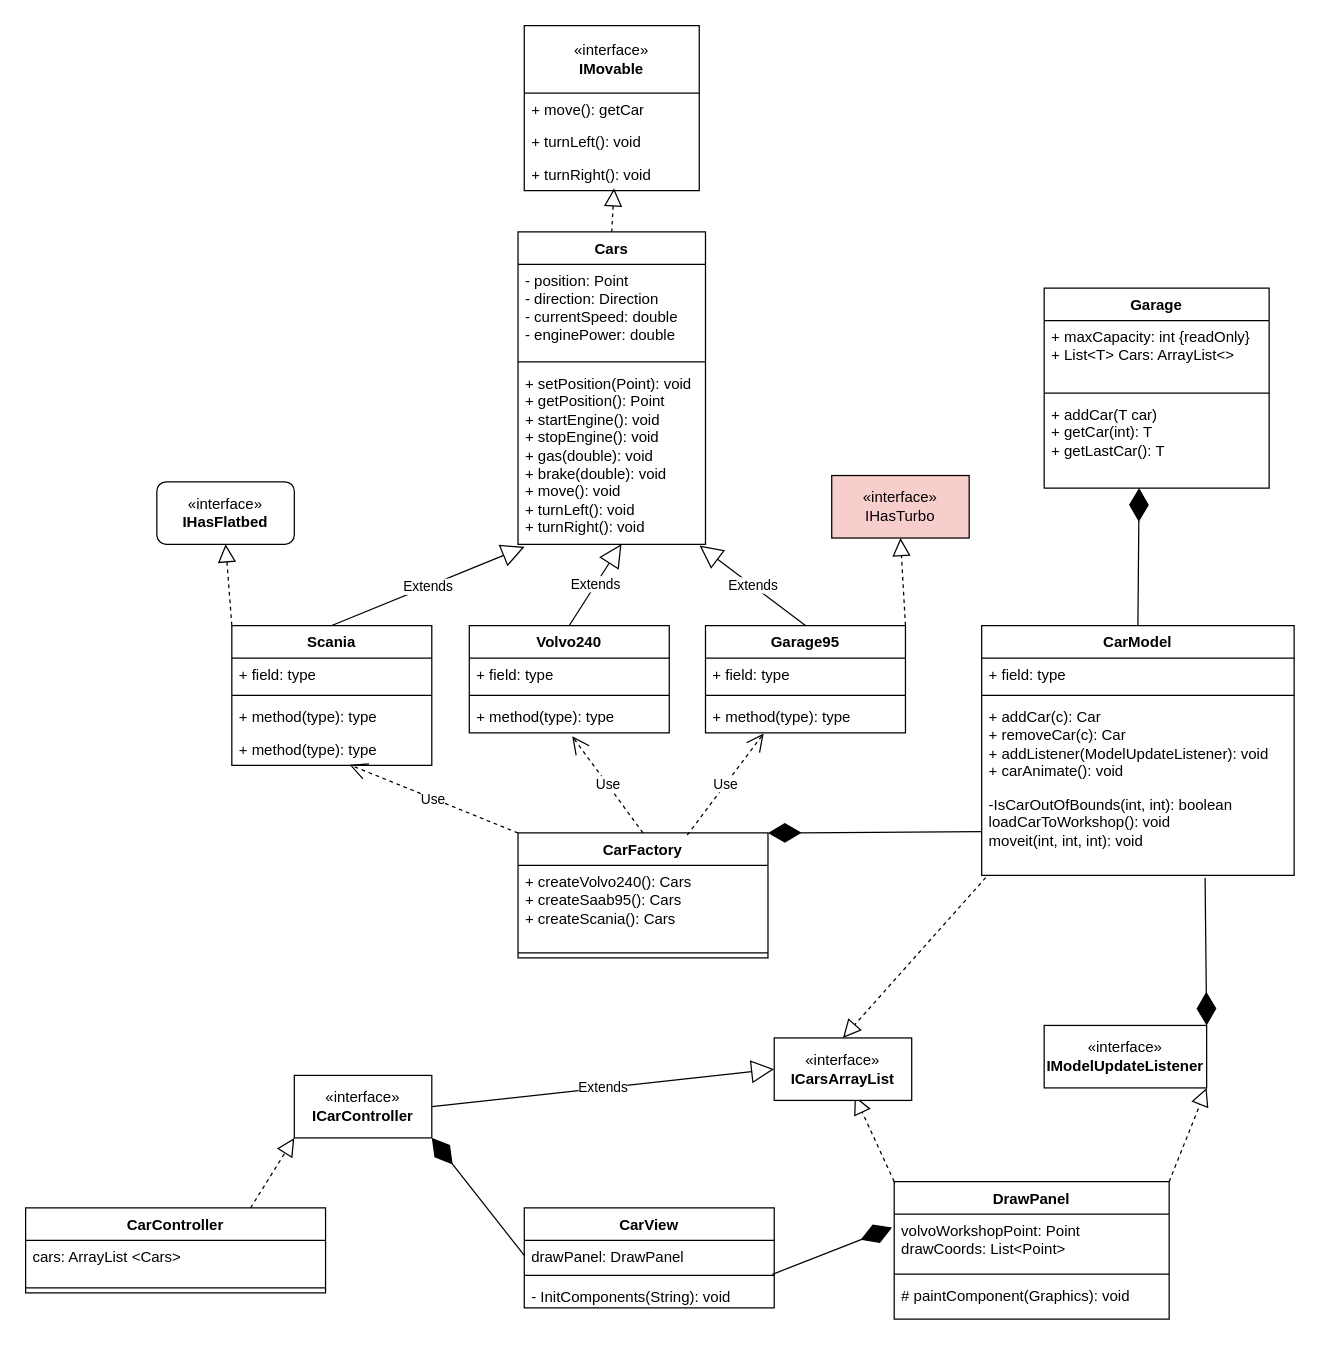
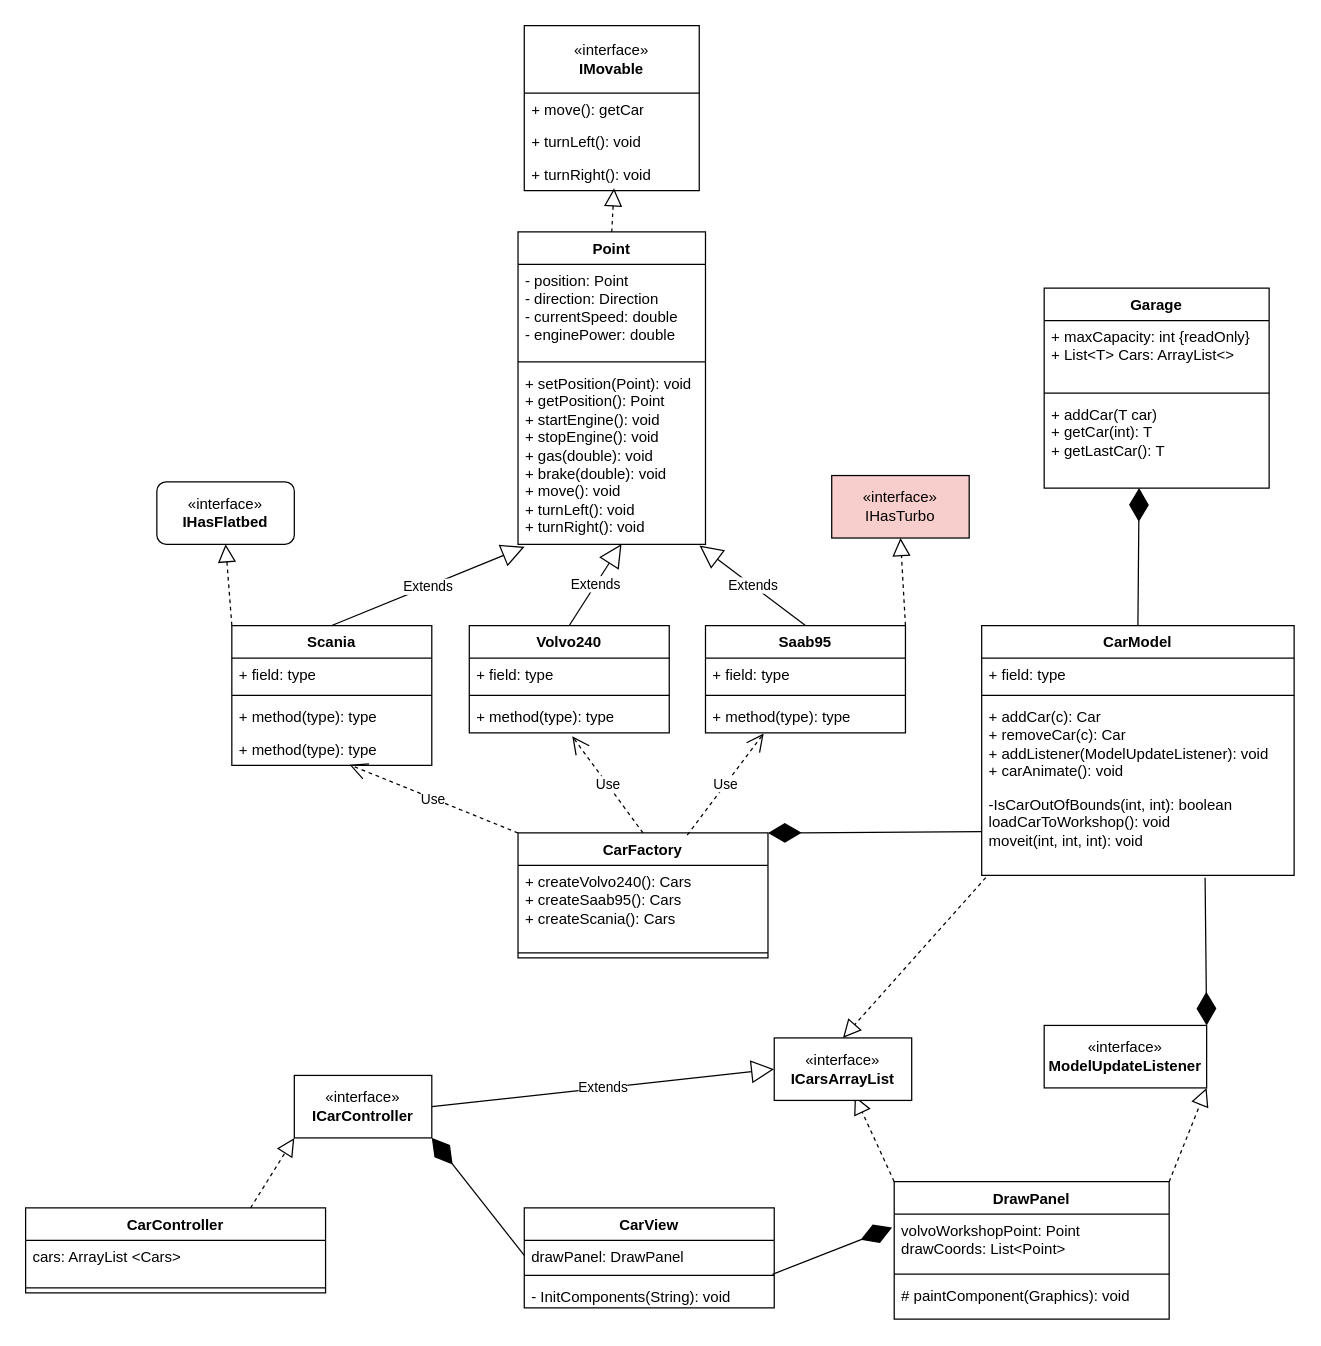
node "Cars": label "Cars" -> "Point"
node "Garage95": label "Garage95" -> "Saab95"
node "«interface» IModelUpdateListener": label "«interface» IModelUpdateListener" -> "«interface» ModelUpdateListener"
